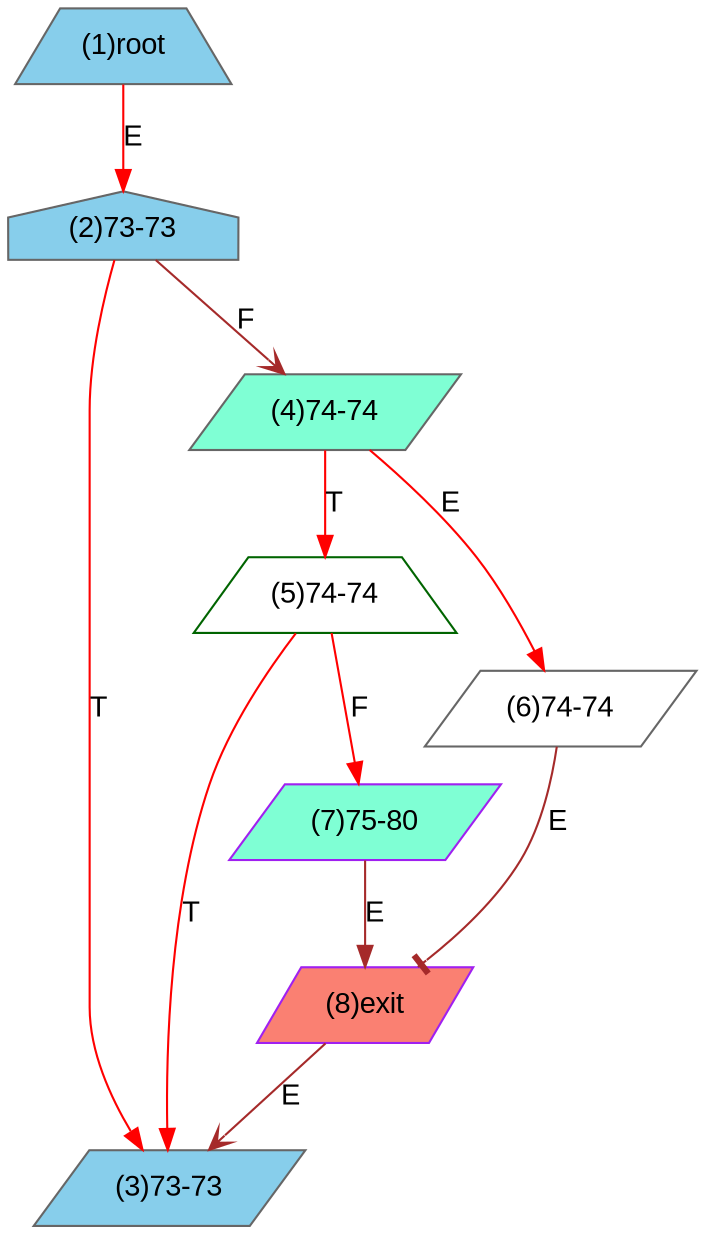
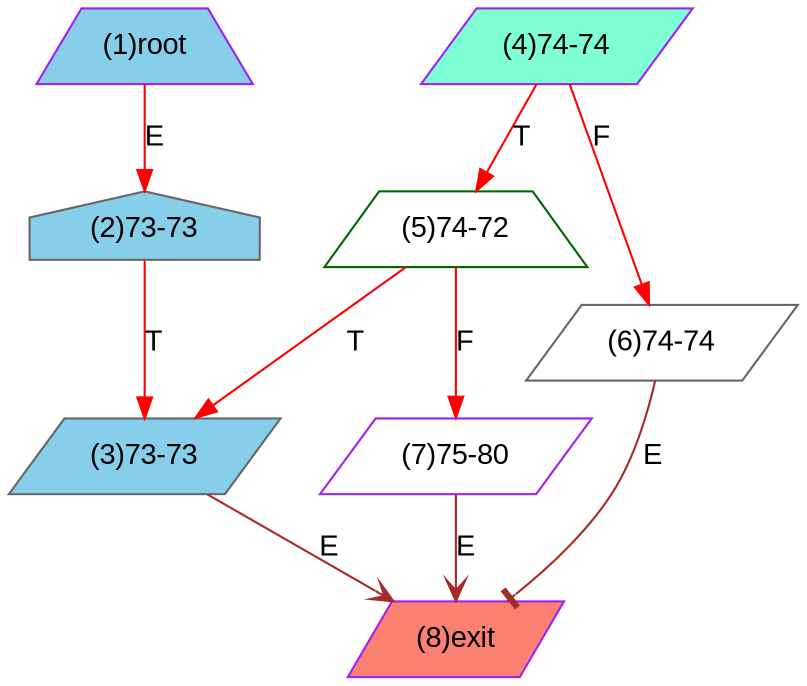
node "(1)root": color gray40 -> purple
edge "(2)73-73" -> "(4)74-74": removed, label "F"
node "(4)74-74": color gray40 -> purple
edge "(4)74-74" -> "(6)74-74": label "E" -> "F"
node "(5)74-74": label "(5)74-74" -> "(5)74-72"
node "(7)75-80": fillcolor aquamarine -> white
edge "(7)75-80" -> "(8)exit": arrowhead normal -> vee
edge "(8)exit" -> "(3)73-73": reversed
